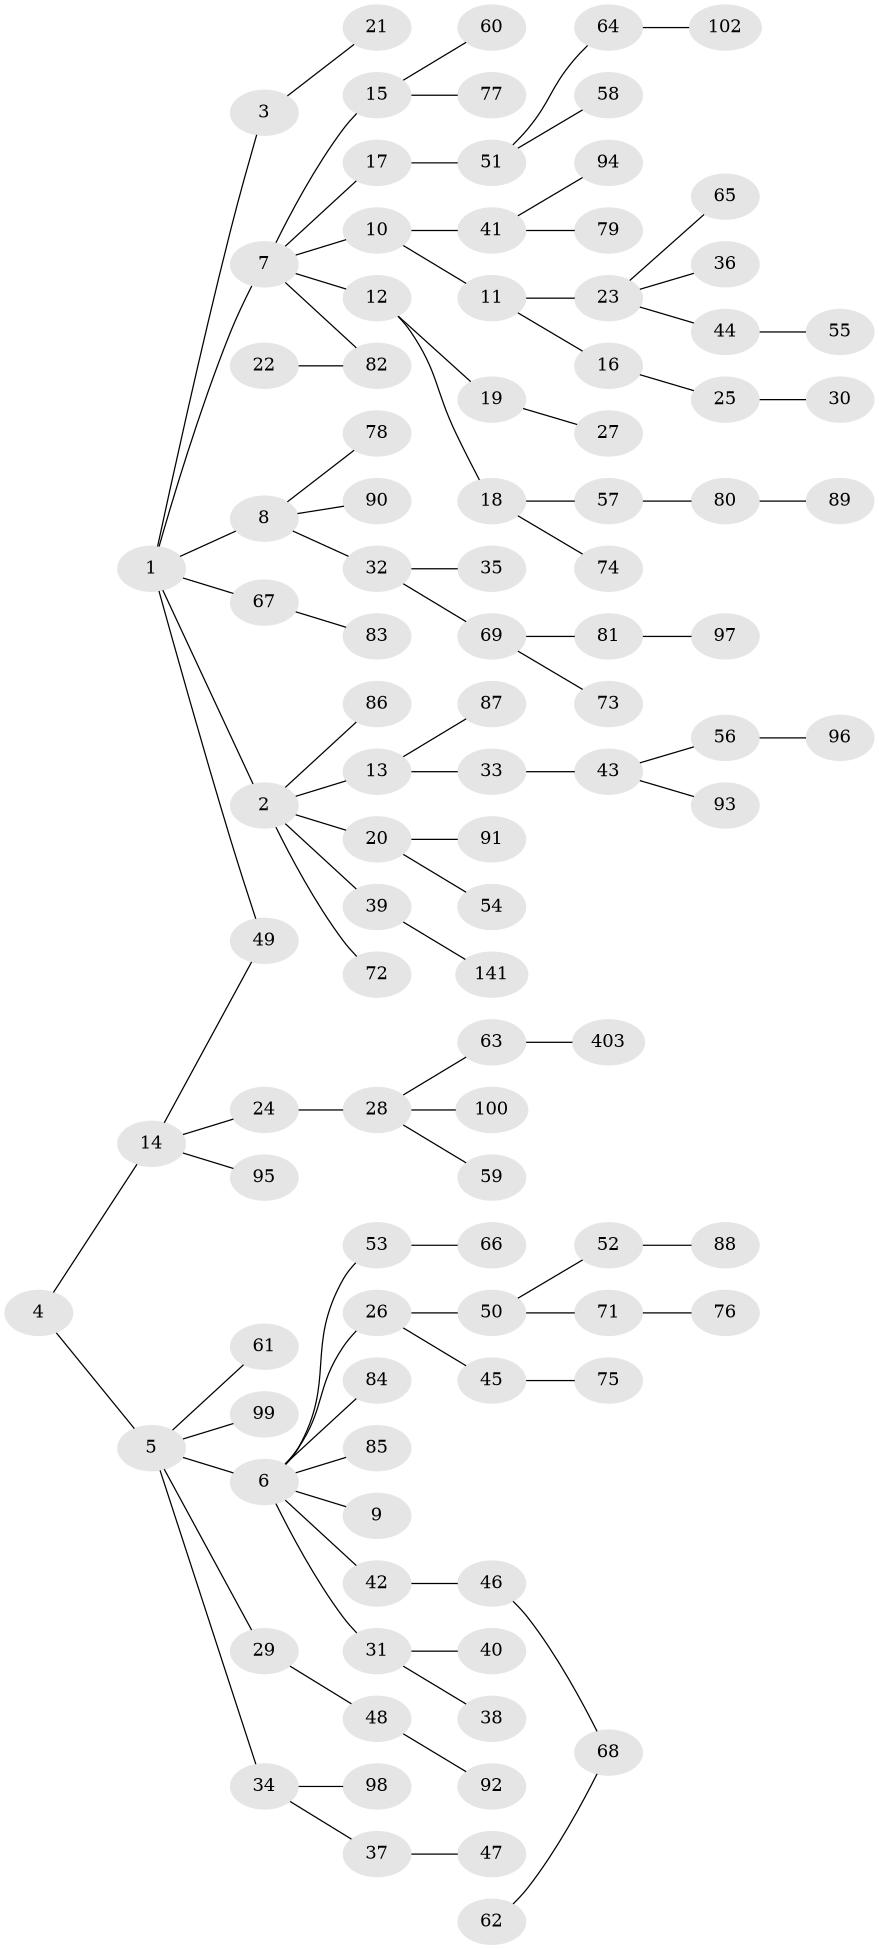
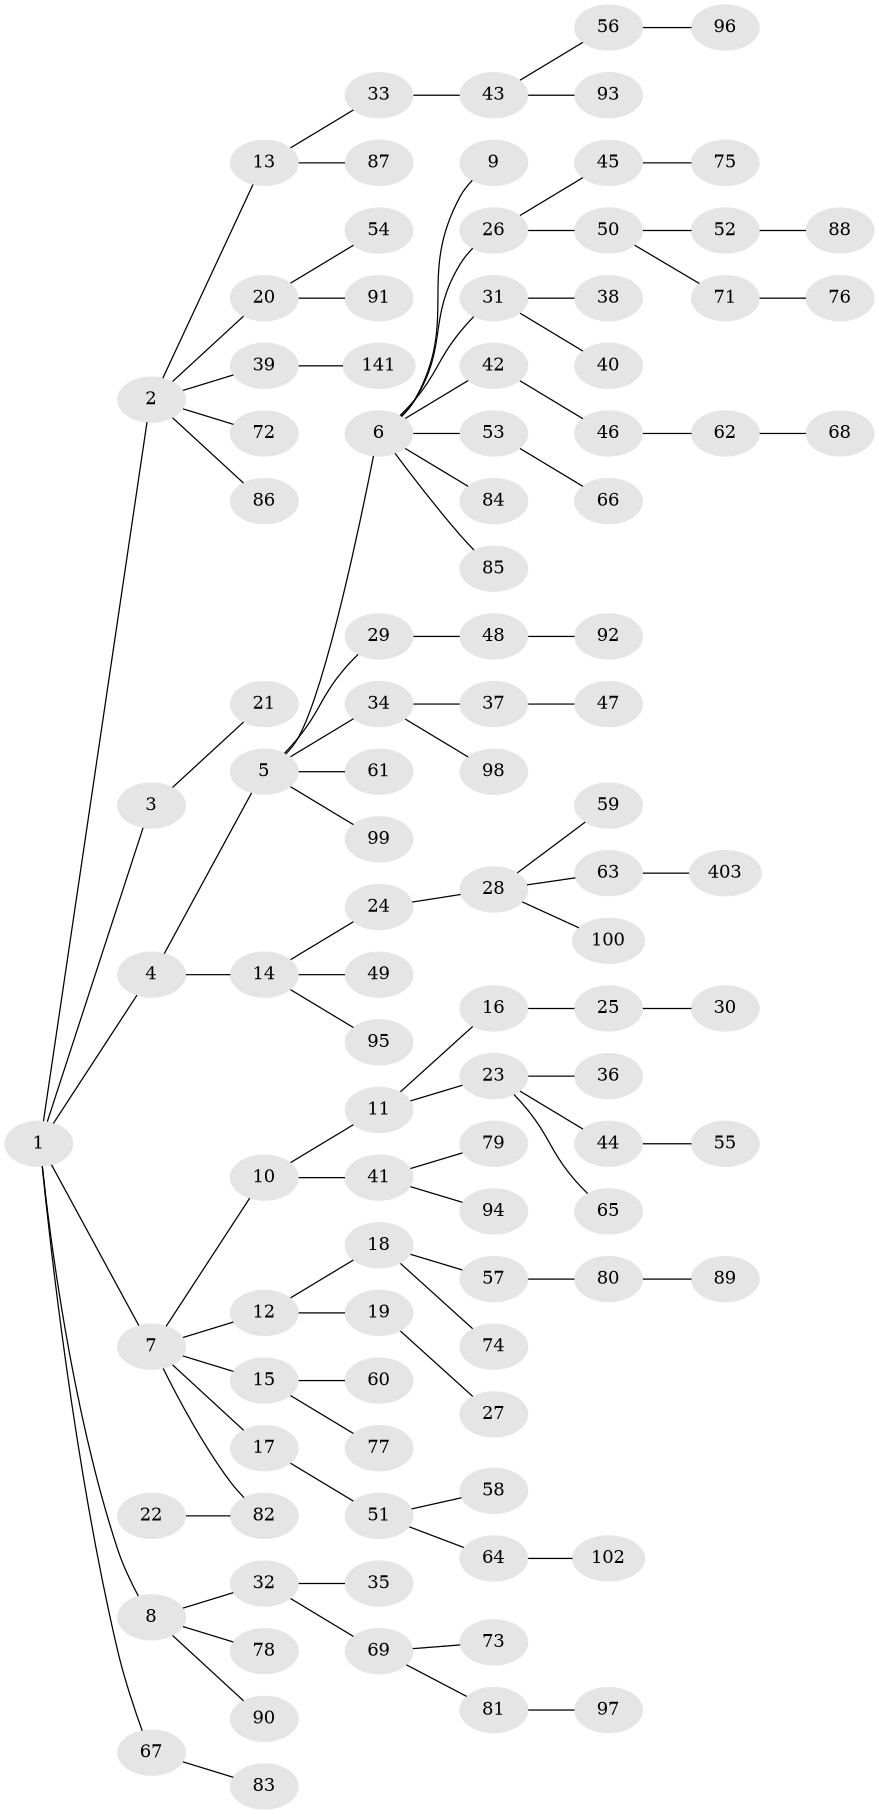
edge "1" -- "49": now "1" -- "4"
edge "46" -- "68": now "46" -- "62"
